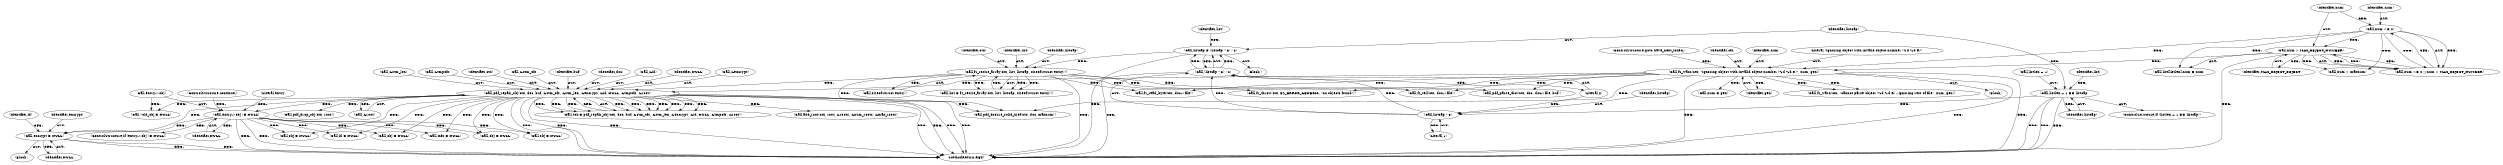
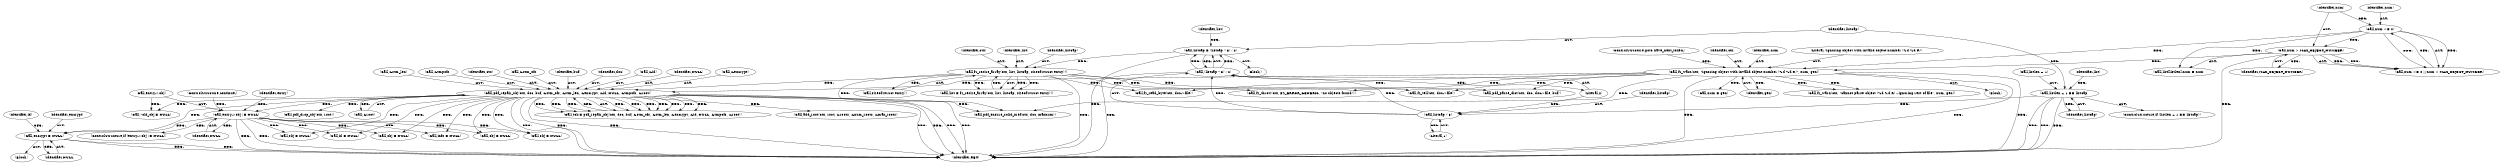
edge "(Call,num <= 0 || num > MAX_OBJECT_NUMBER)" -> "(Call,num > MAX_OBJECT_NUMBER)": removed, label "CFG:"
node "(Identifier,MAX_OBJECT_OBJECT)": label "(Identifier,MAX_OBJECT_OBJECT)" -> "(Identifier,MAX_OBJECT_NUMBER)"
node "(Call,num > maxnum)": removed
node "(Literal,entry)": label "(Literal,entry)" -> "(Identifier,entry)"
edge "(Call,entry->obj != NULL)" -> "(Call,info = NULL)": label "DDG: " -> "CFG: "
node "(MethodReturn,RET)": label "(MethodReturn,RET)" -> "(Identifier,RET)"
